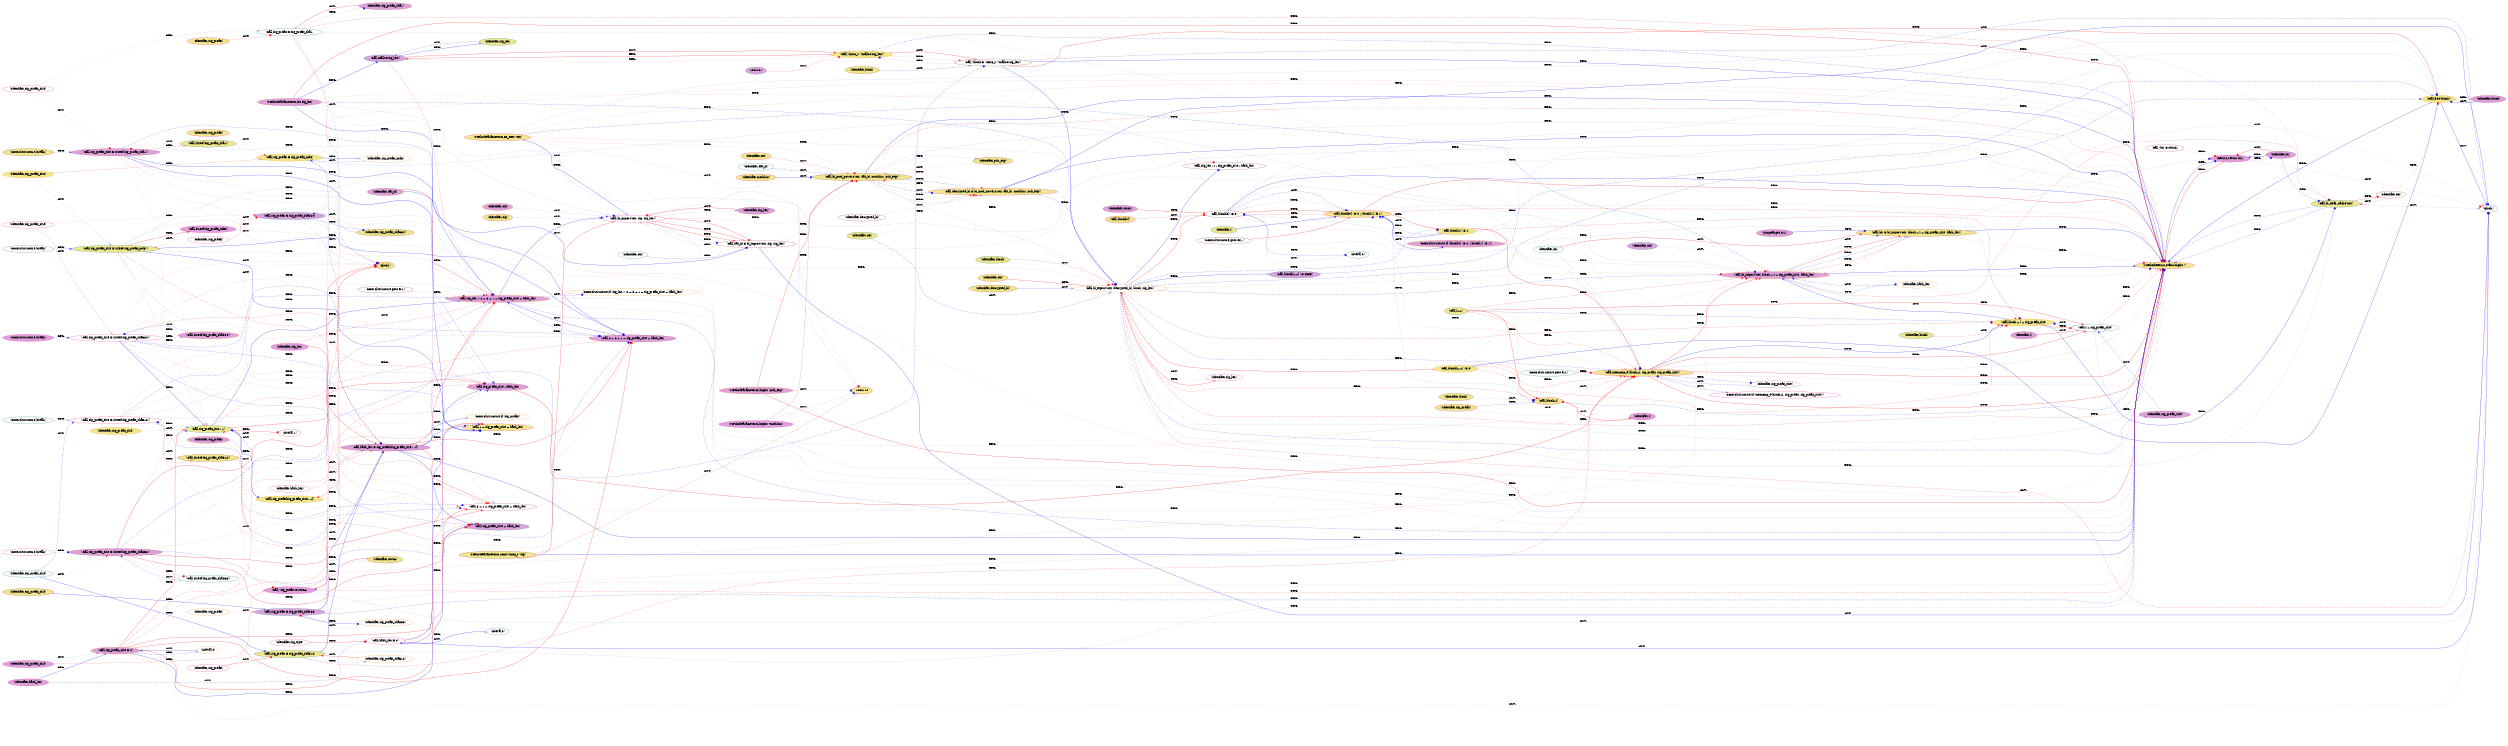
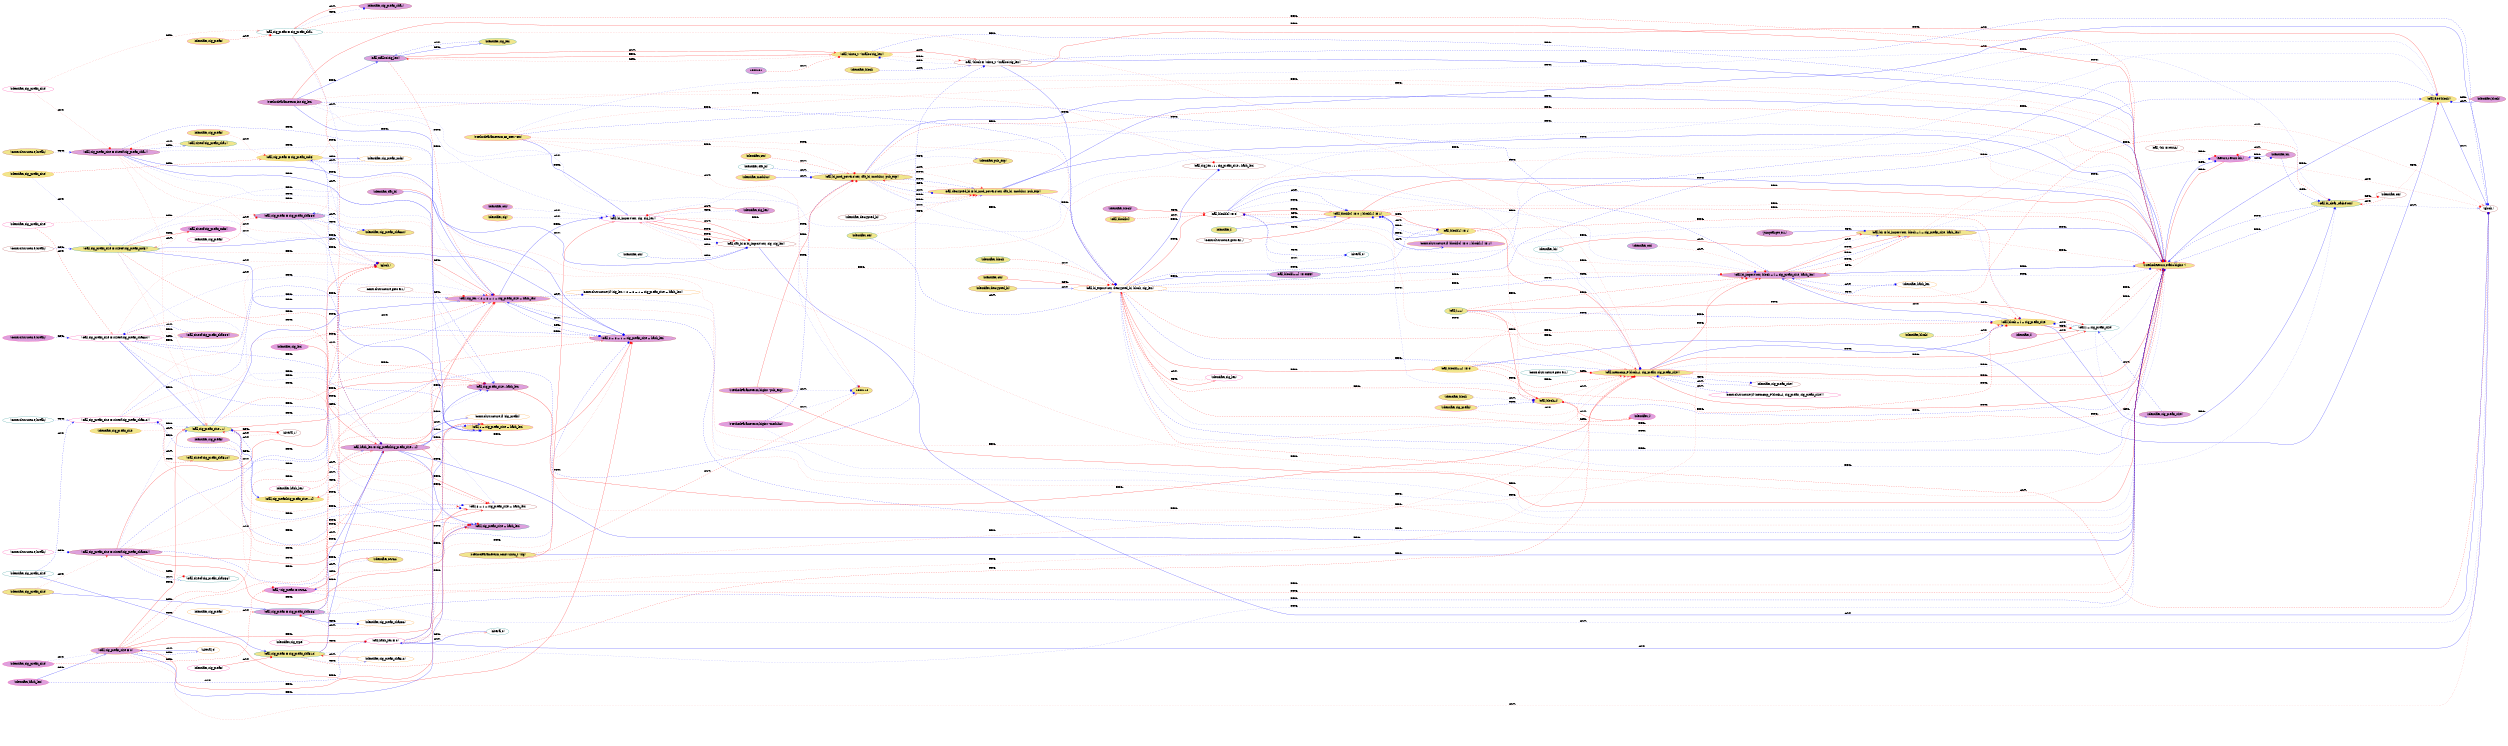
edge "(Call,sig_prefix_size = sizeof(sig_prefix_sha1))" -> "(Call,sizeof(sig_prefix_sha1))": color red -> blue
